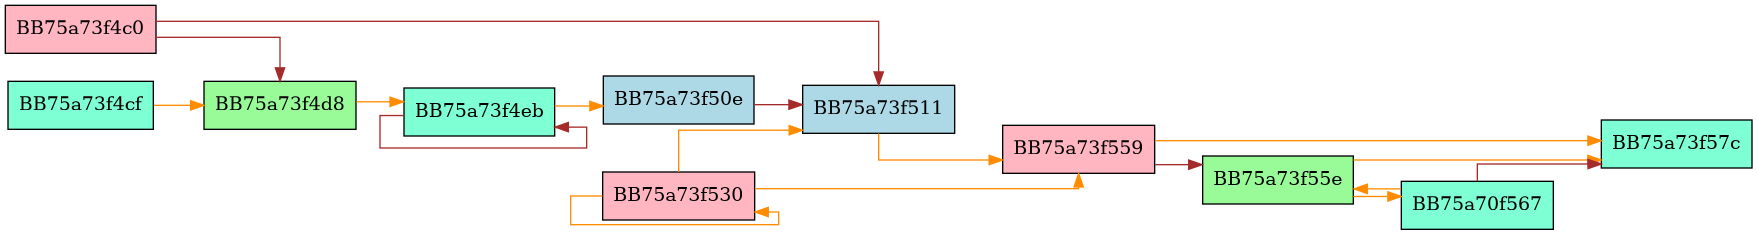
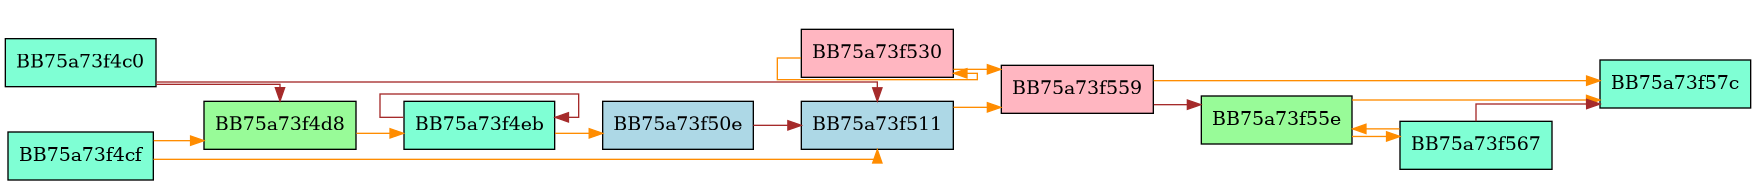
node "BB75a73f4c0": fillcolor lightpink -> aquamarine
edge "BB75a73f530" -> "BB75a73f511": now "BB75a73f4cf" -> "BB75a73f511"
node "BB75a70f567": label "BB75a70f567" -> "BB75a73f567"
